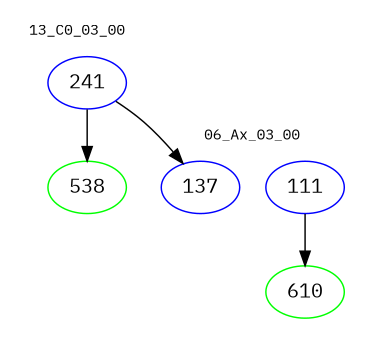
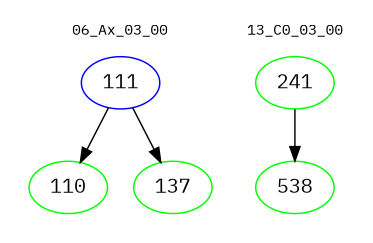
node "241": color blue -> green
edge "241" -> "137": now "111" -> "137"
node "137": color blue -> green
node "610": label "610" -> "110"
